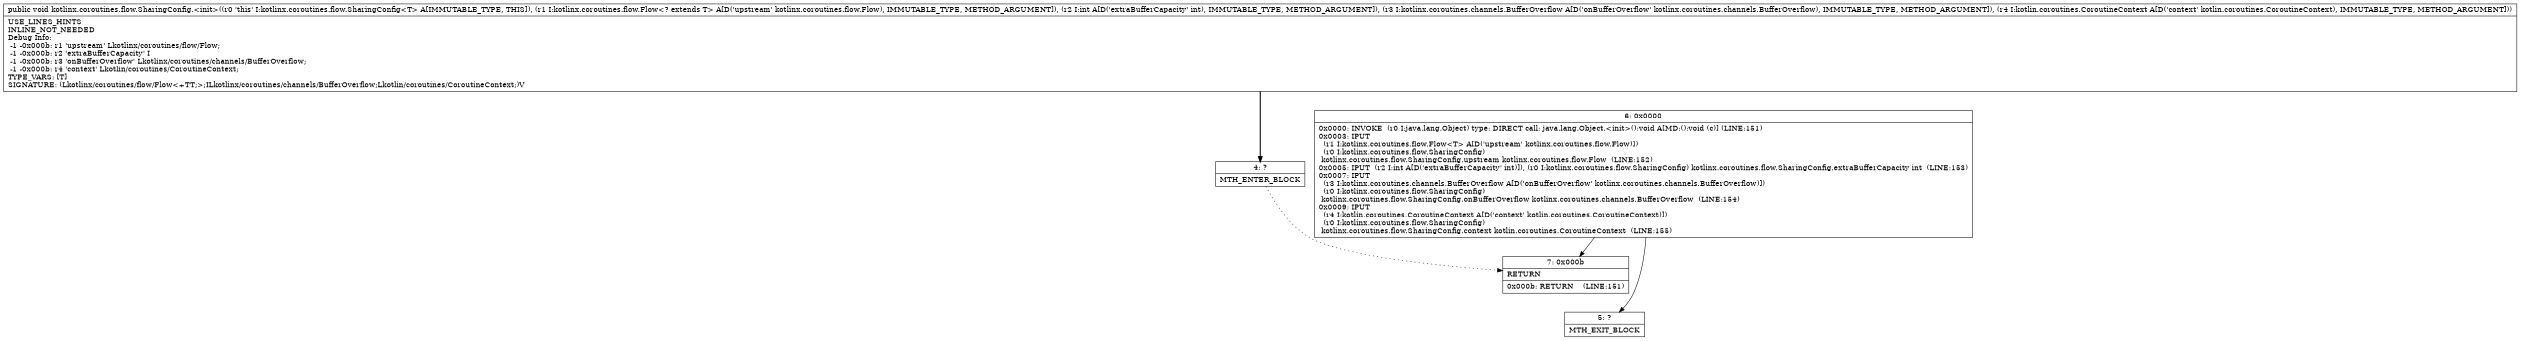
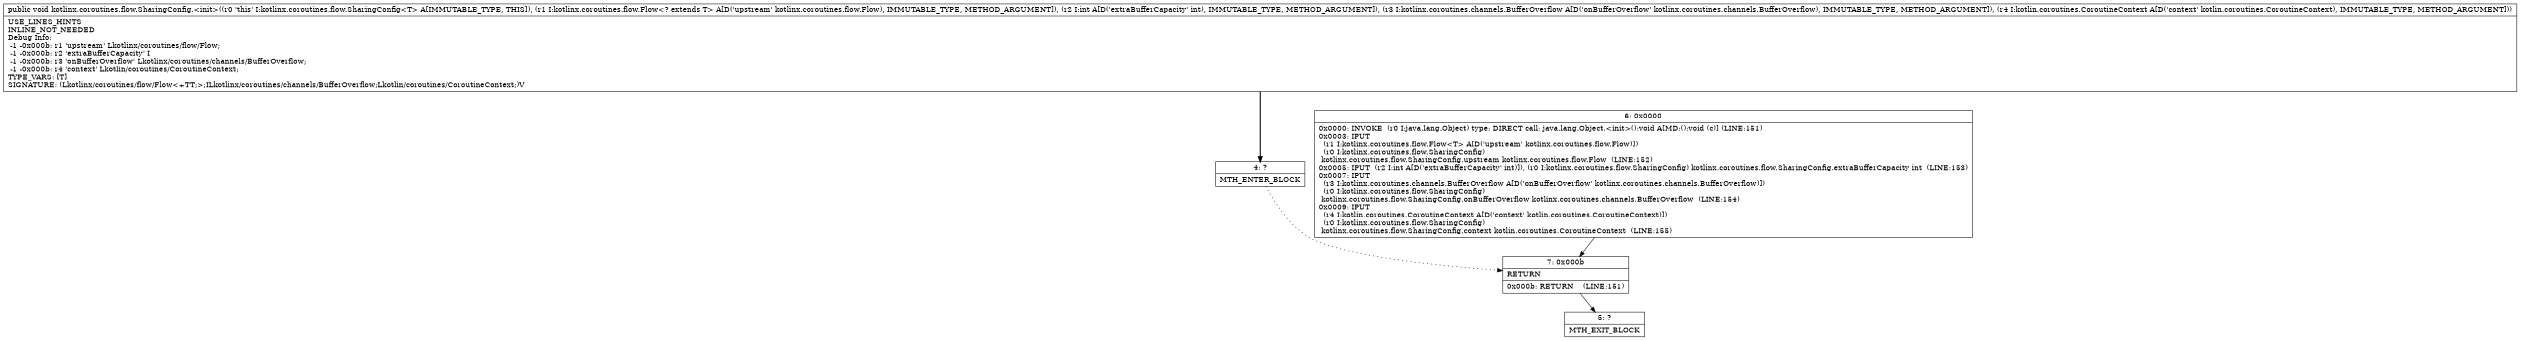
edge "6: 0x0000" -> "5: ?": now "7: 0x000b" -> "5: ?"
